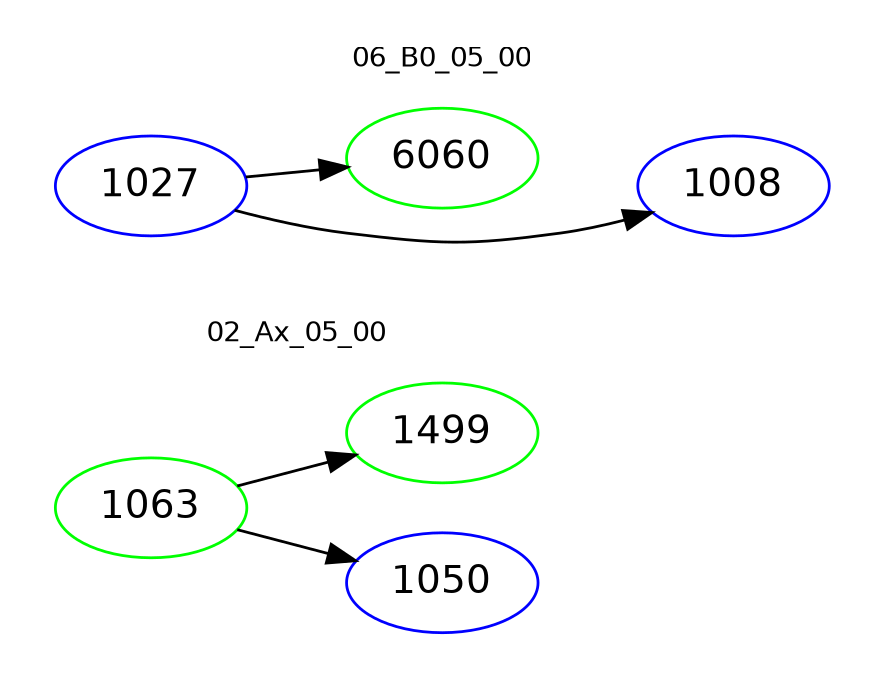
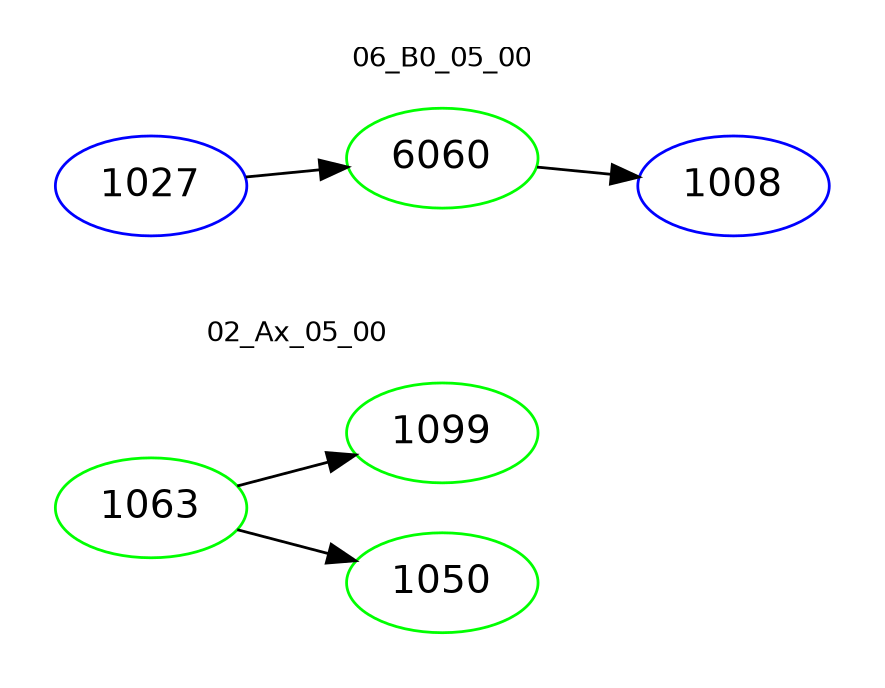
edge "1027" -> "1008": now "6060" -> "1008"
node "1499": label "1499" -> "1099"
node "1050": color blue -> green
